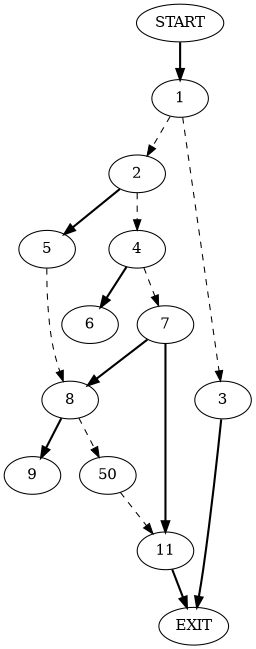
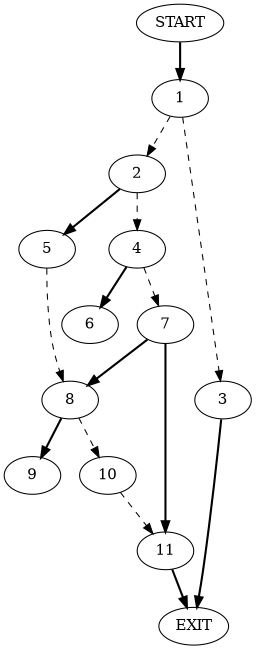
node "50": label "50" -> "10"
